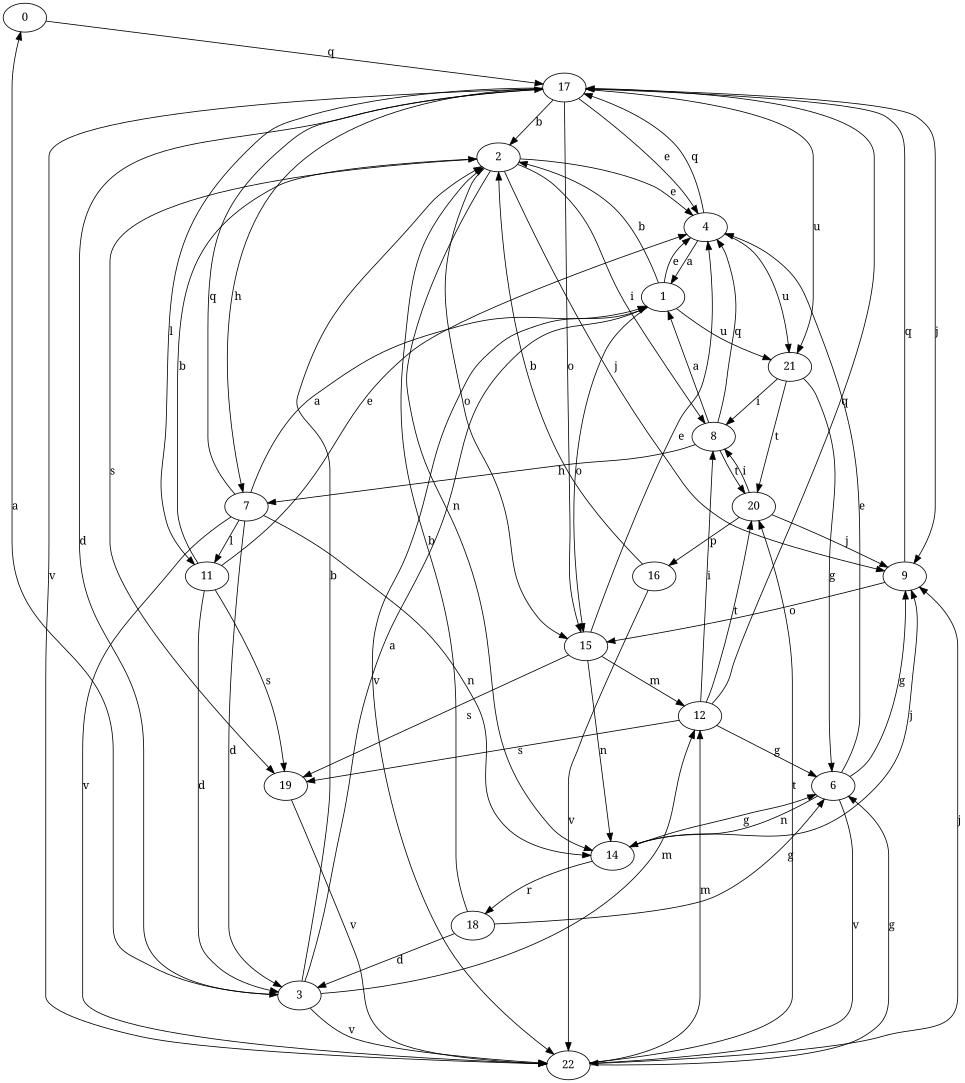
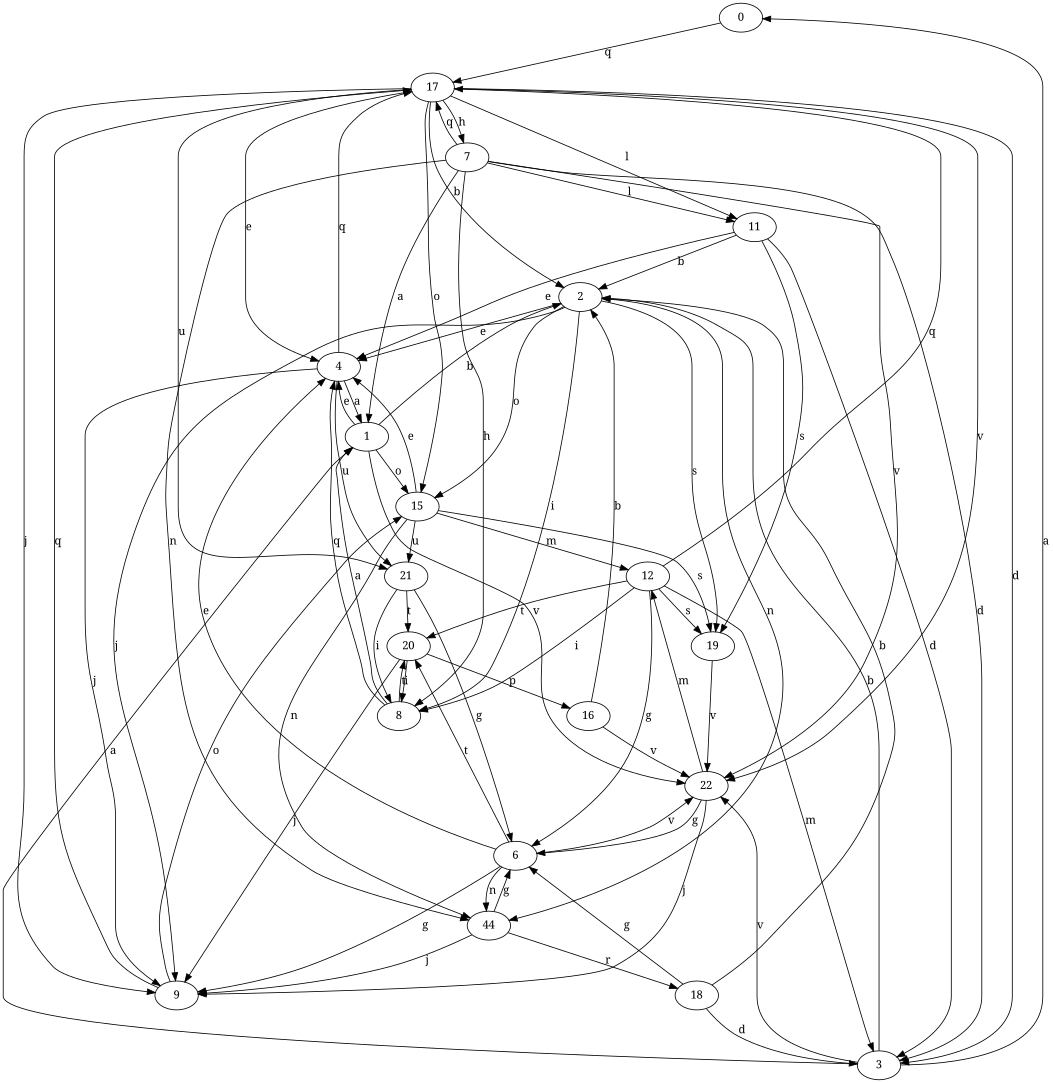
edge "1" -> "21": now "15" -> "21"
edge "8" -> "7": reversed
edge "4" -> "9": added, label "j"
node "14": label "14" -> "44"
edge "22" -> "20": now "6" -> "20"
edge "3" -> "12": reversed
